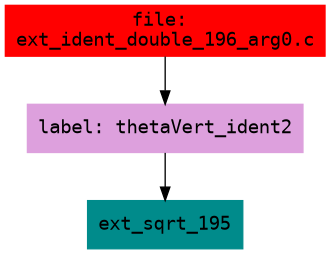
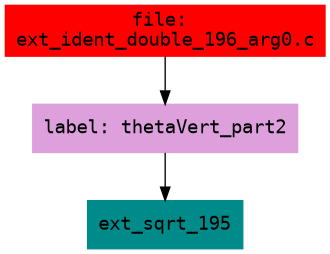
node "label: thetaVert_ident2": label "label: thetaVert_ident2" -> "label: thetaVert_part2"
